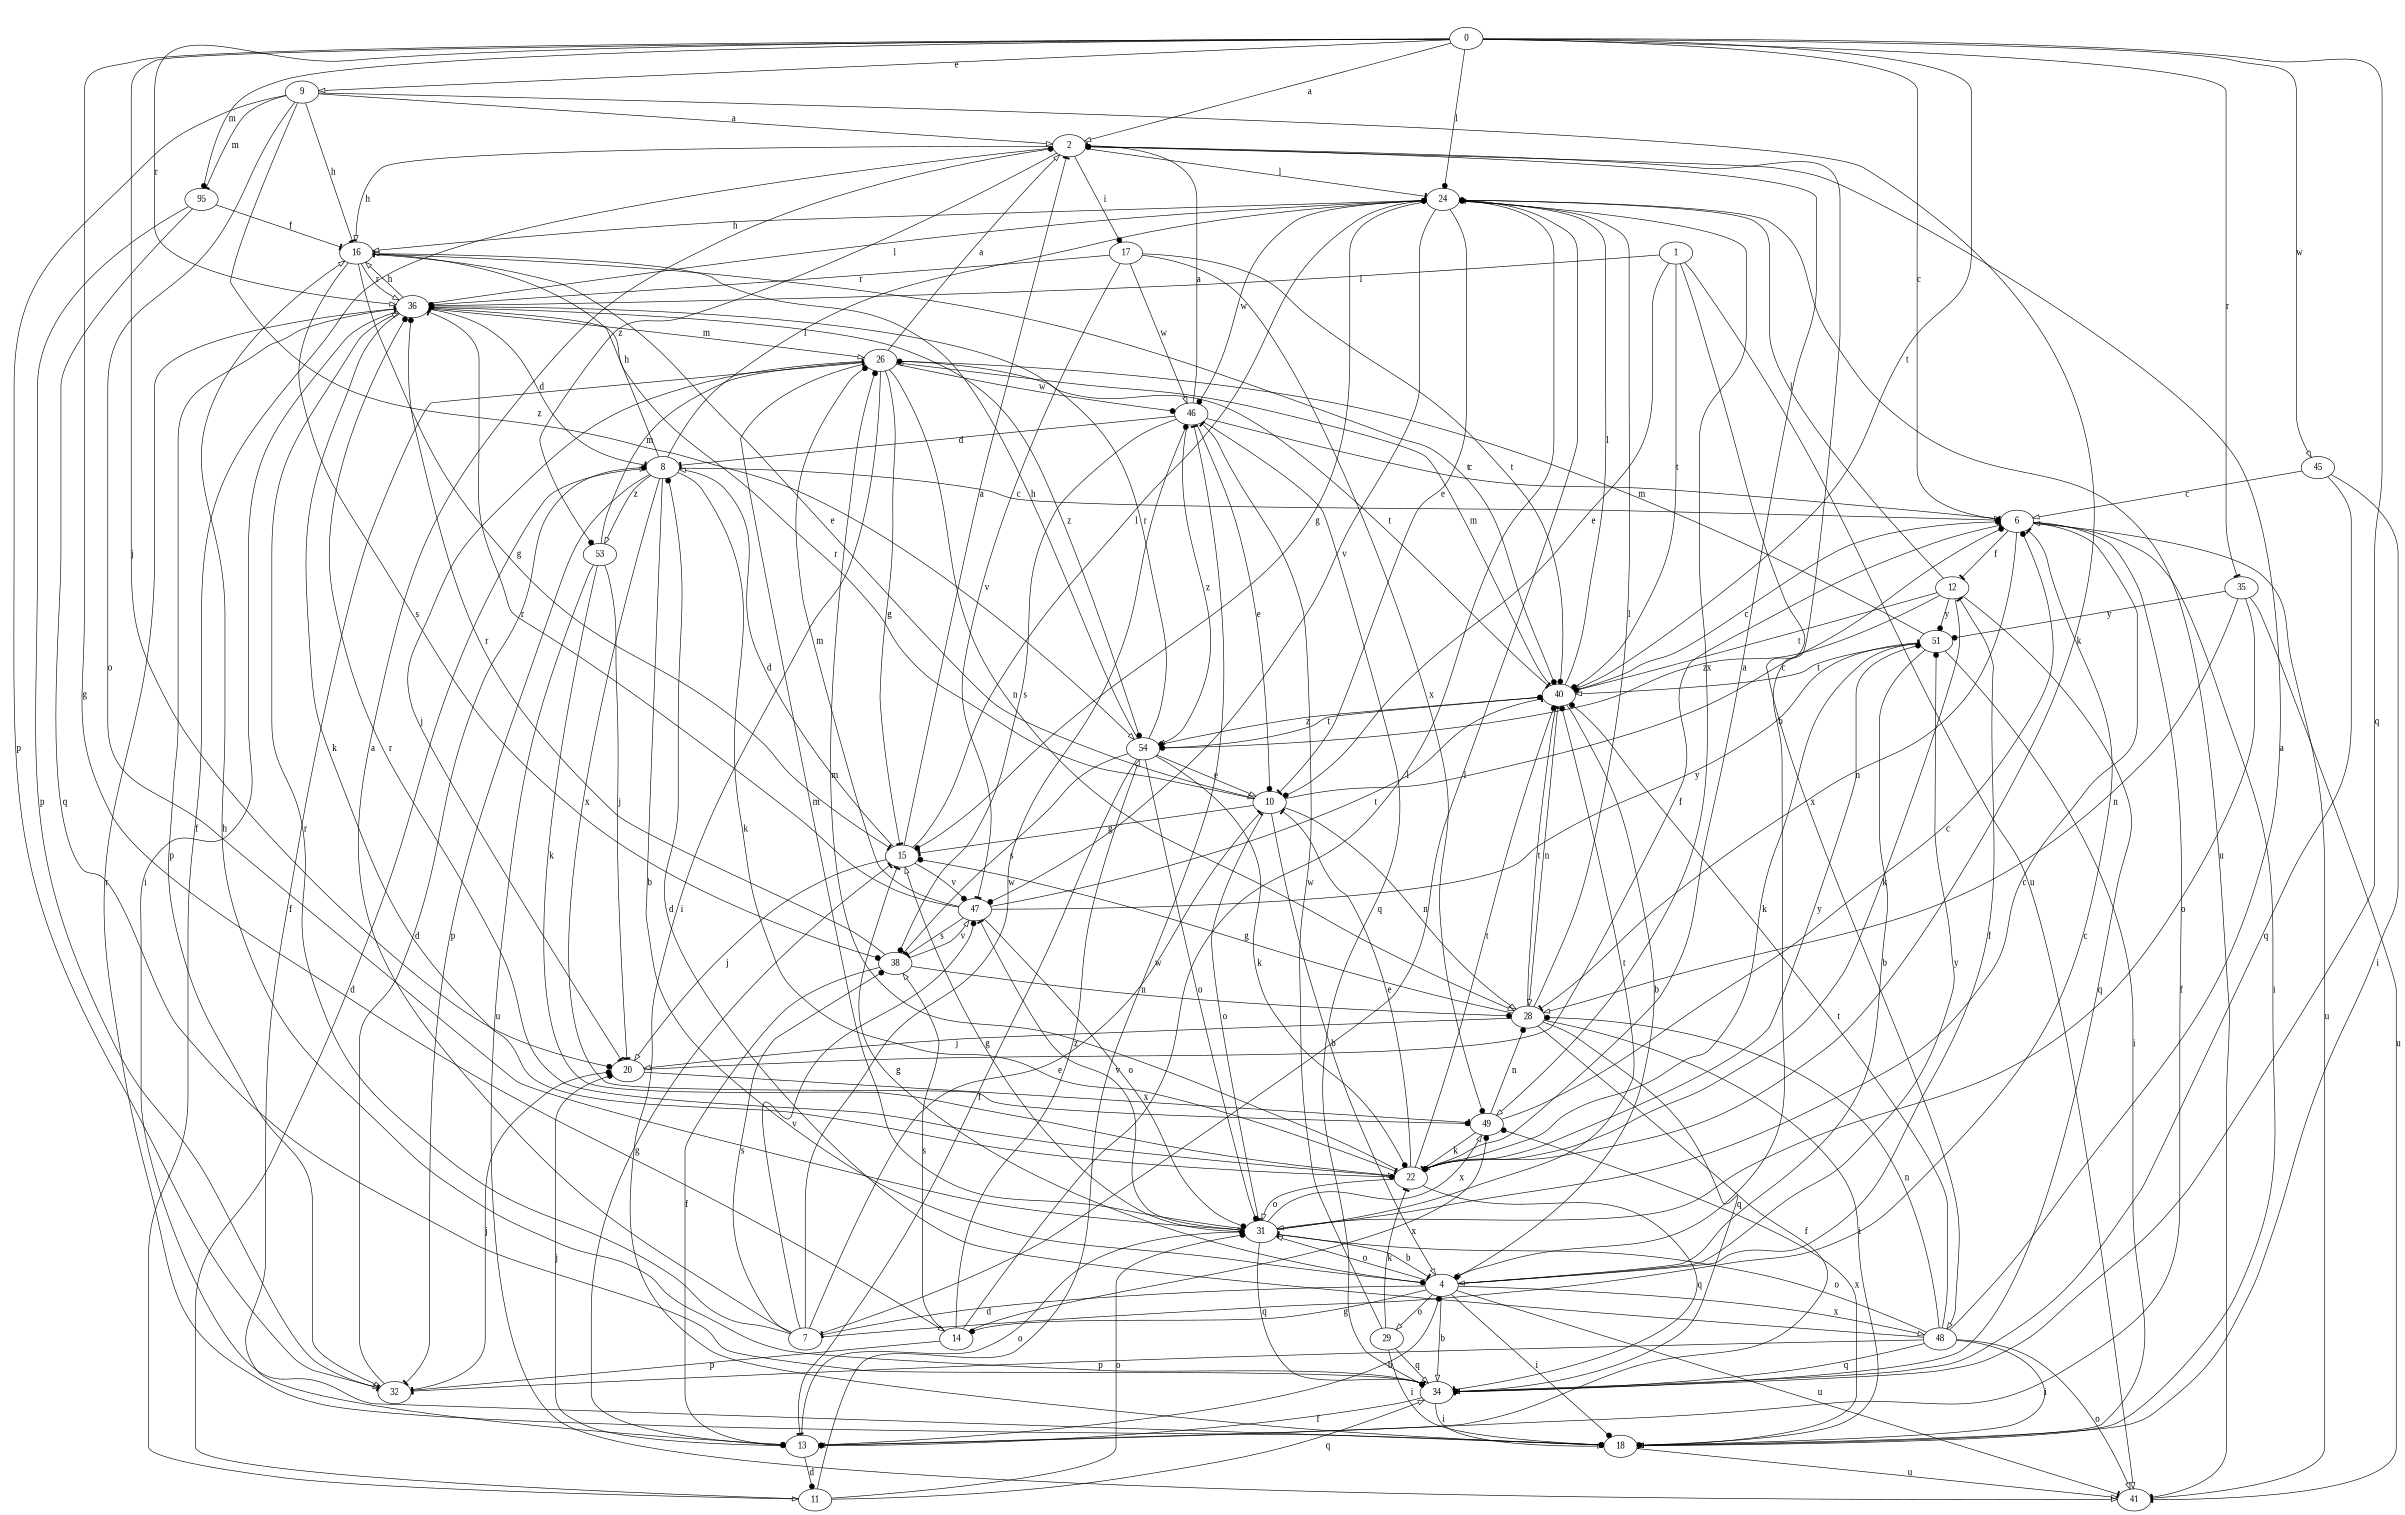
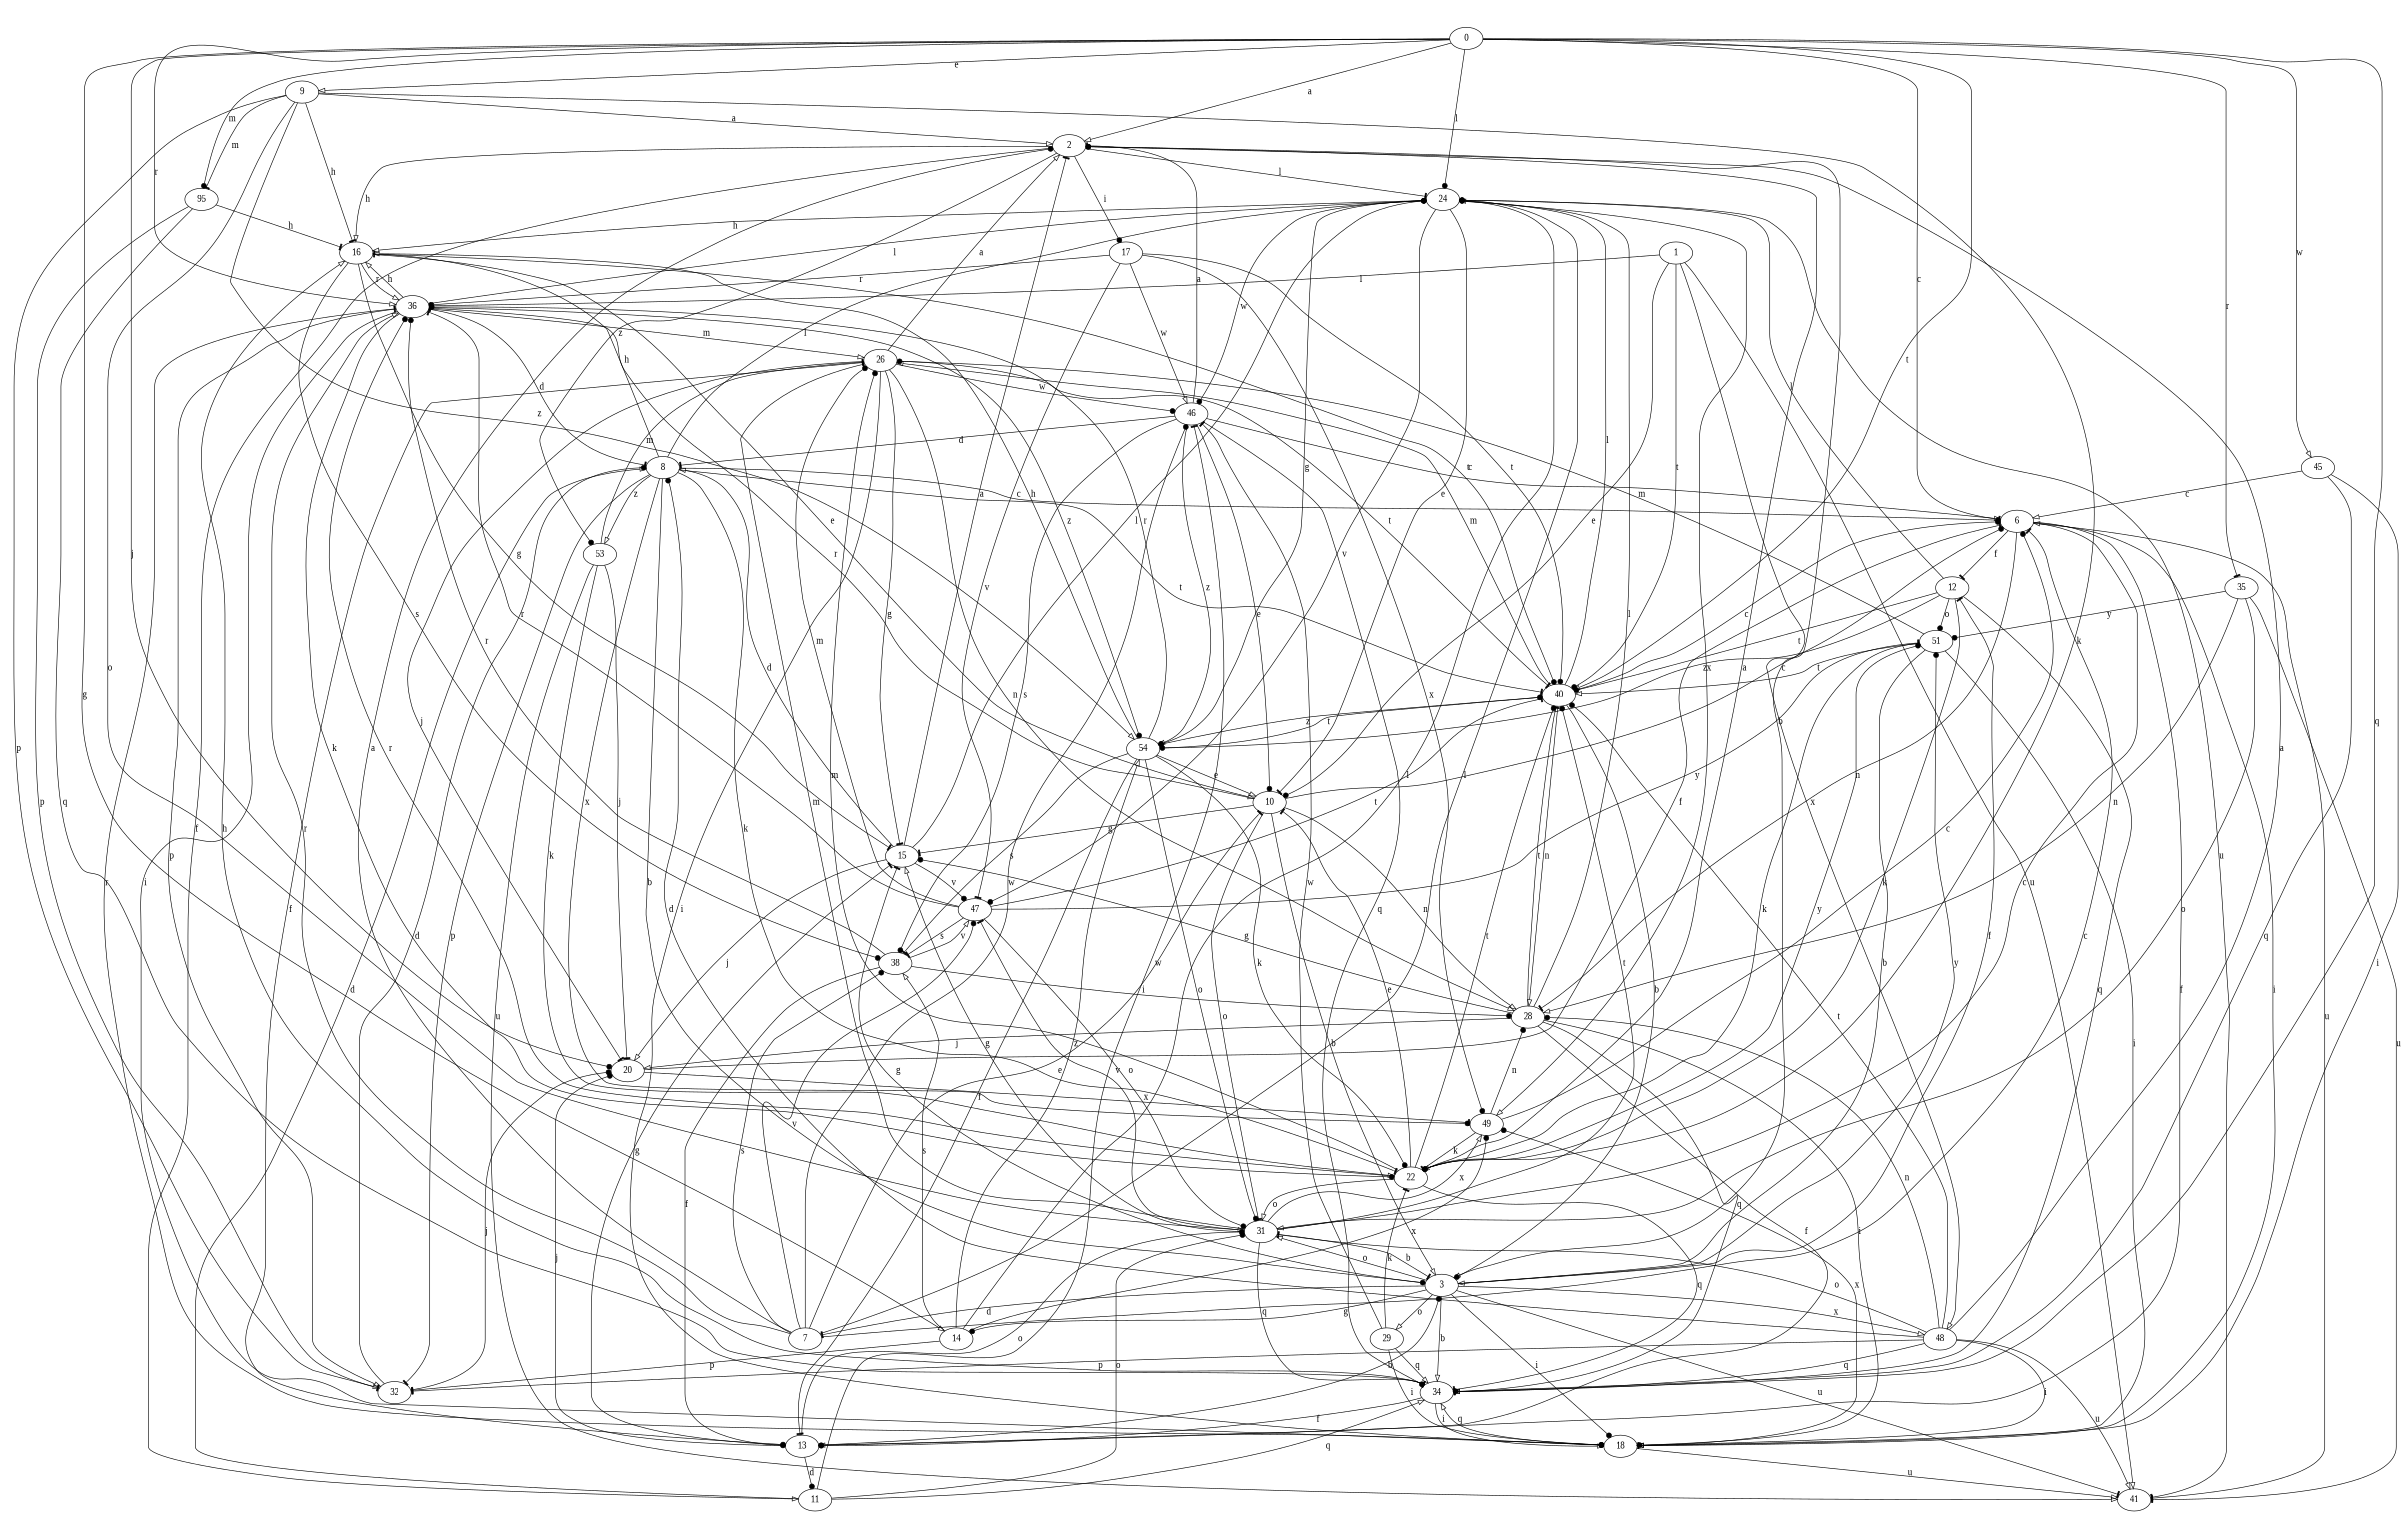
edge "95" -> "16": label "f" -> "h"
edge "8" -> "40": added, label "t"
edge "24" -> "15": now "24" -> "54"
edge "12" -> "51": label "y" -> "o"
edge "38" -> "28": label "n" -> "i"
node "4": label "4" -> "3"
edge "48" -> "41": label "o" -> "u"
edge "18" -> "34": added, label "q"
